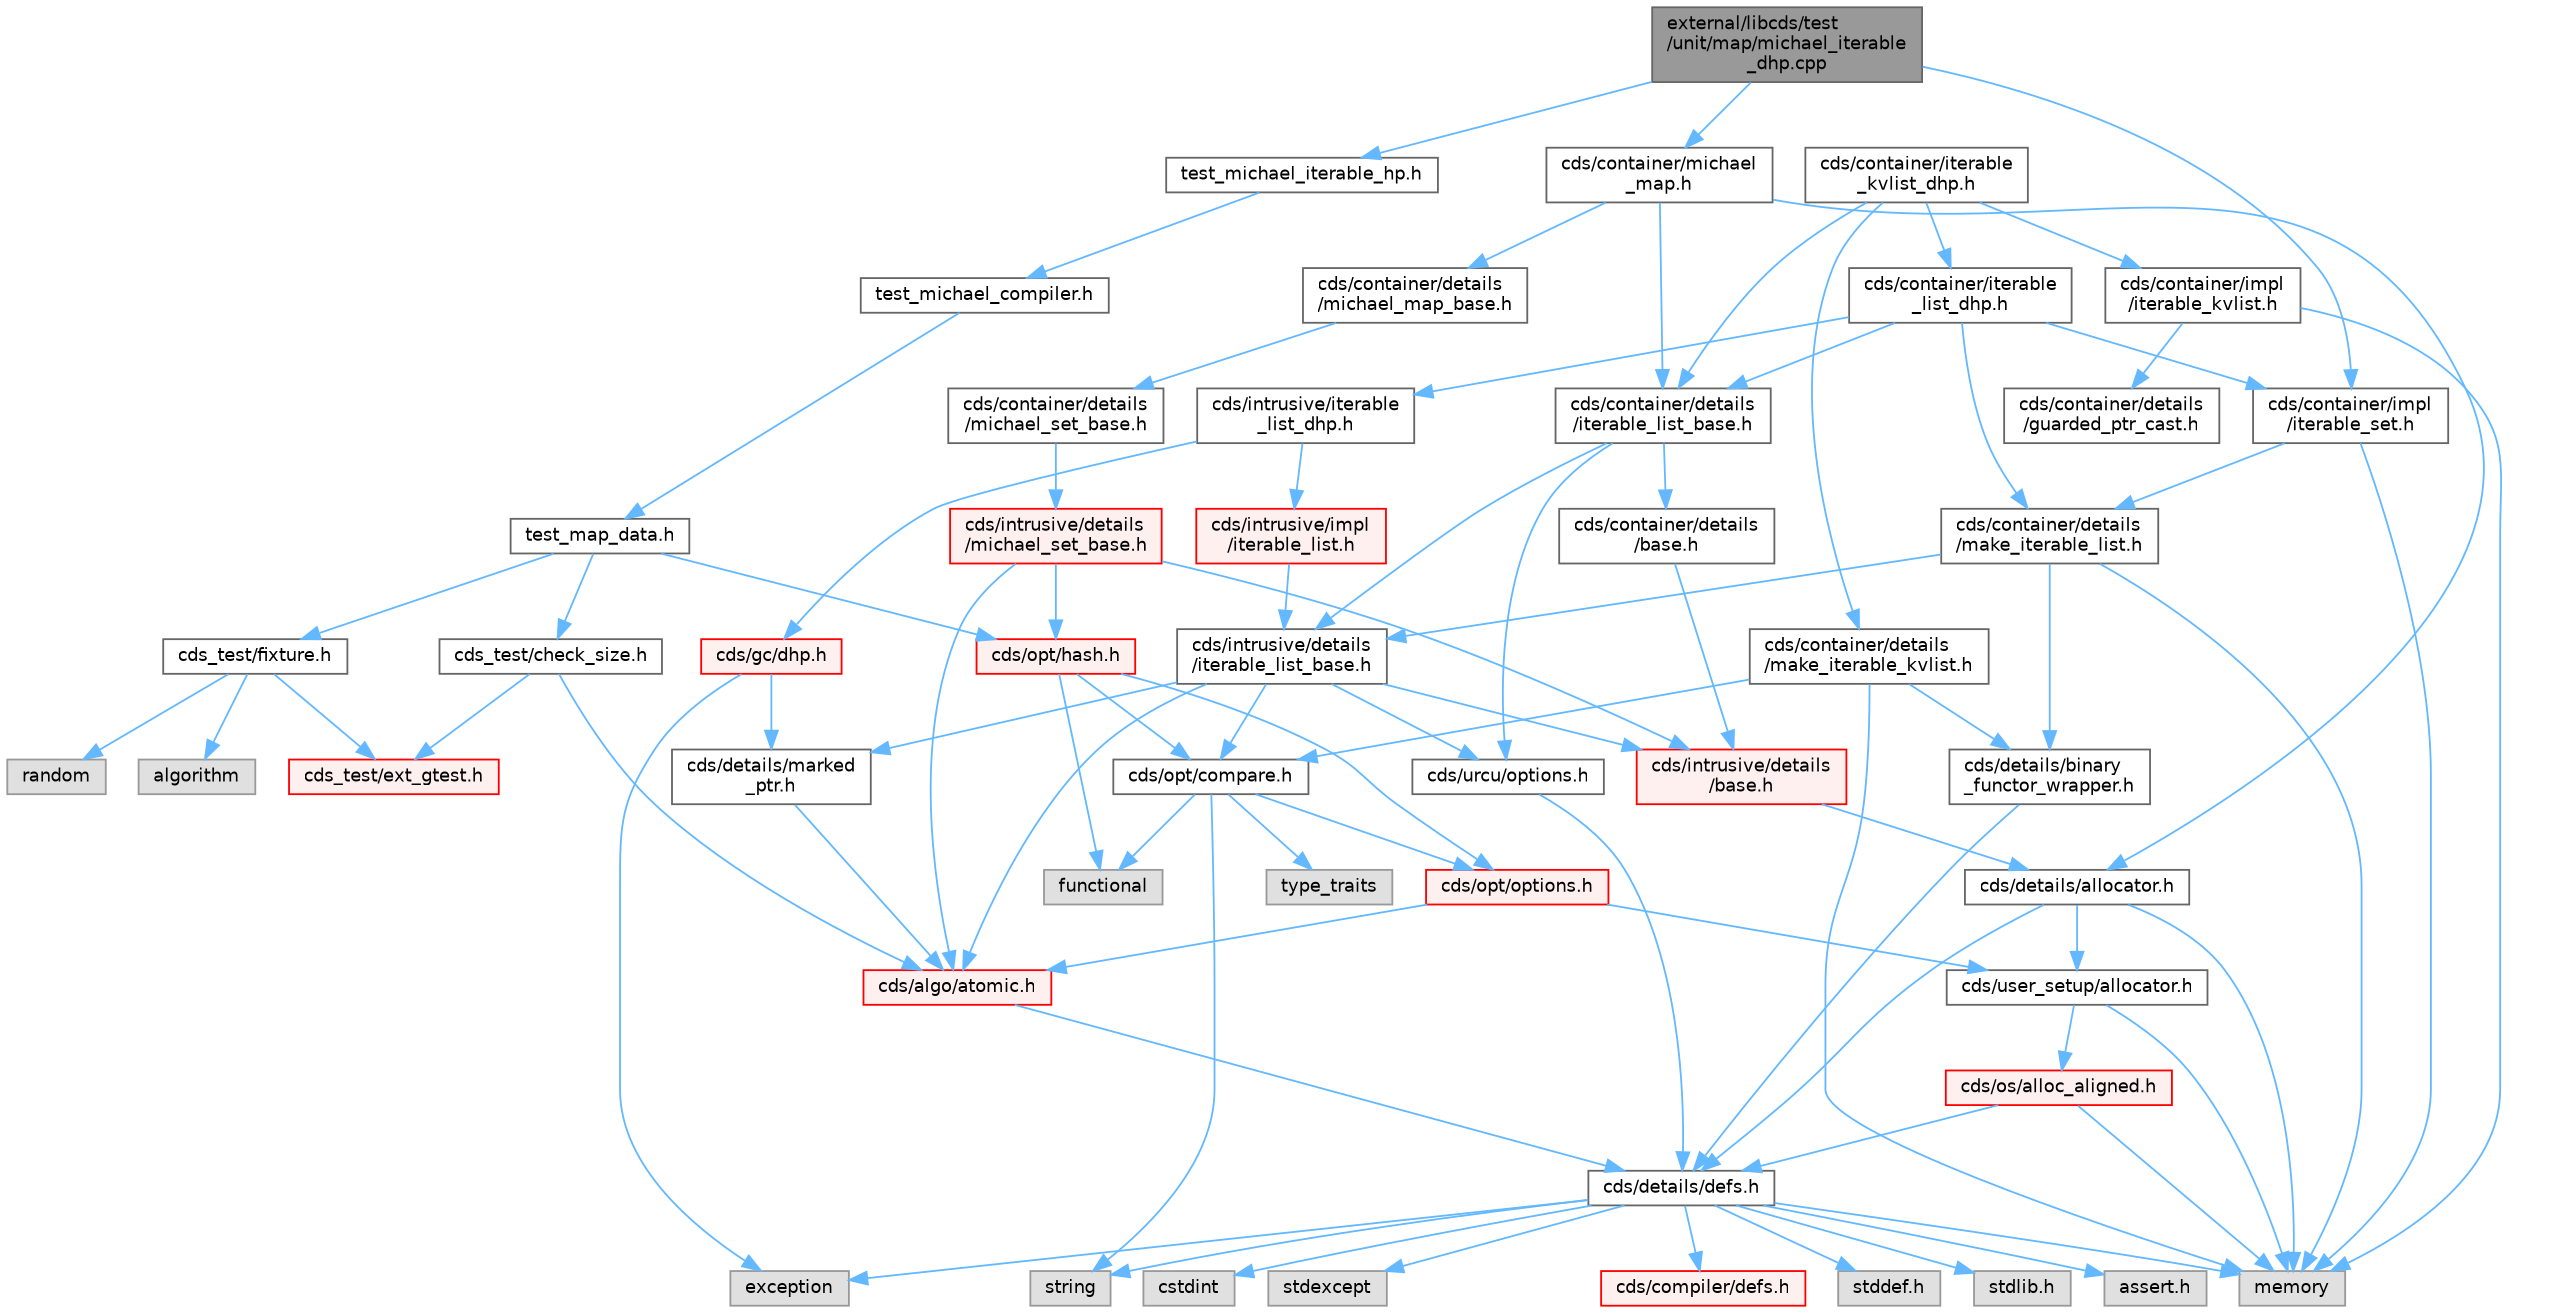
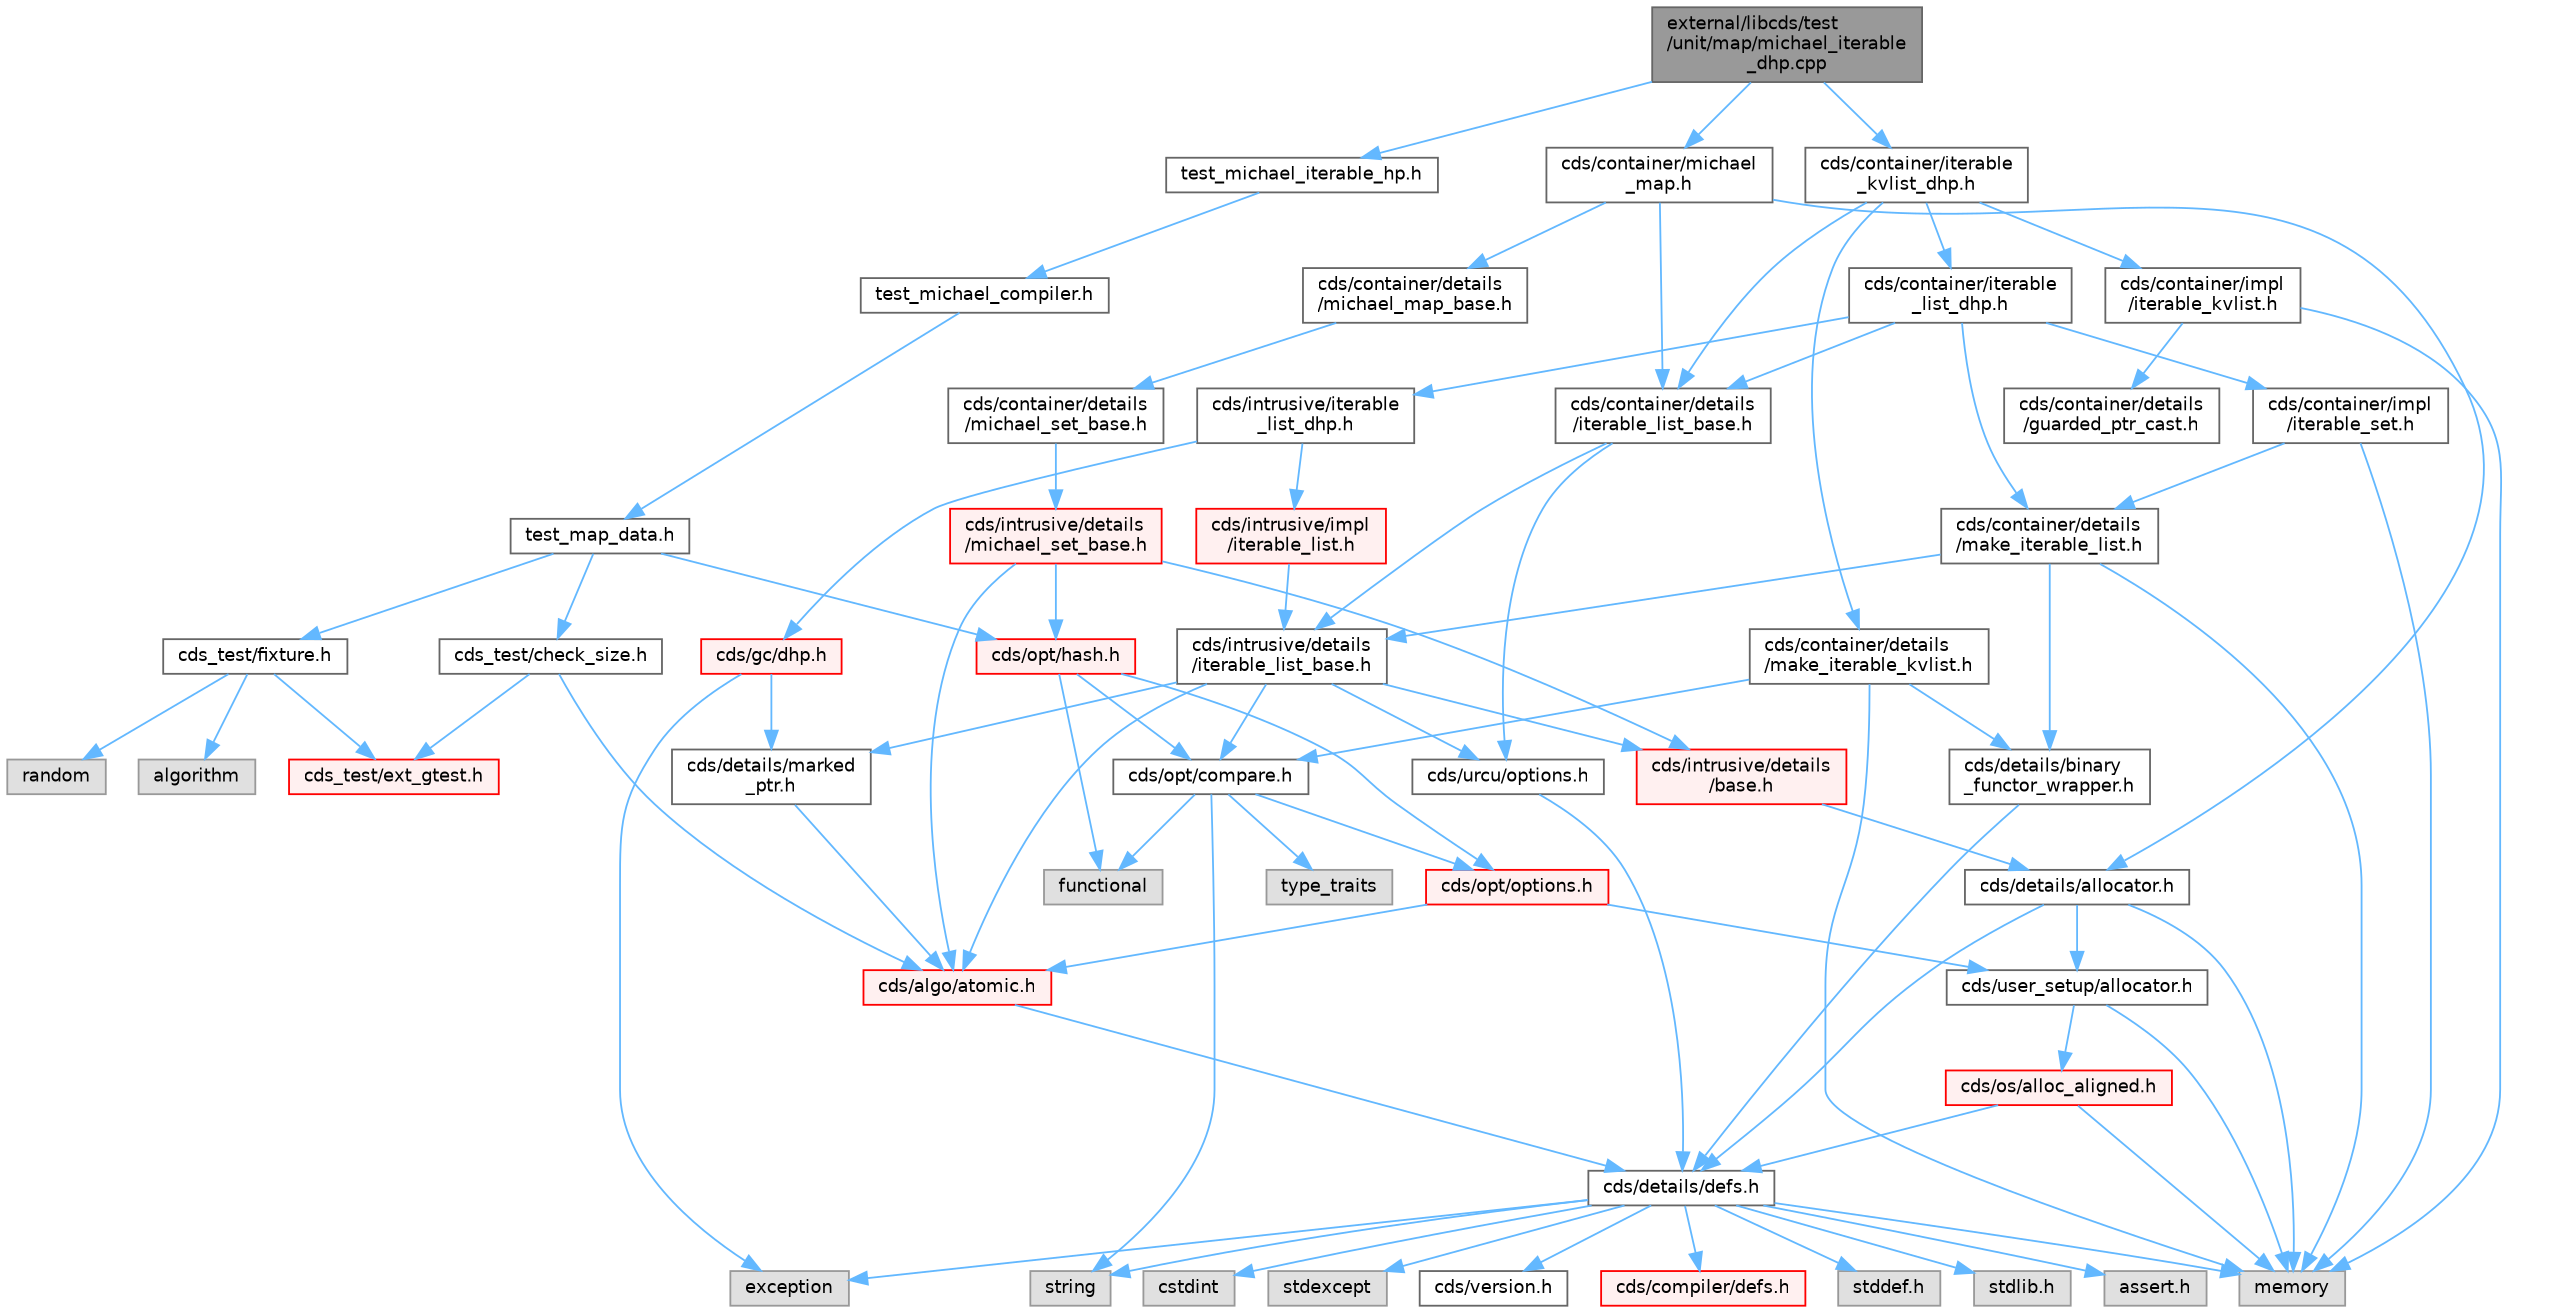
edge "external/libcds/test /unit/map/michael_iterable _dhp.cpp" -> "cds/container/impl /iterable_set.h": now "external/libcds/test /unit/map/michael_iterable _dhp.cpp" -> "cds/container/iterable _kvlist_dhp.h"
node "cds/container/details /base.h": removed
node "cds/version.h": added
